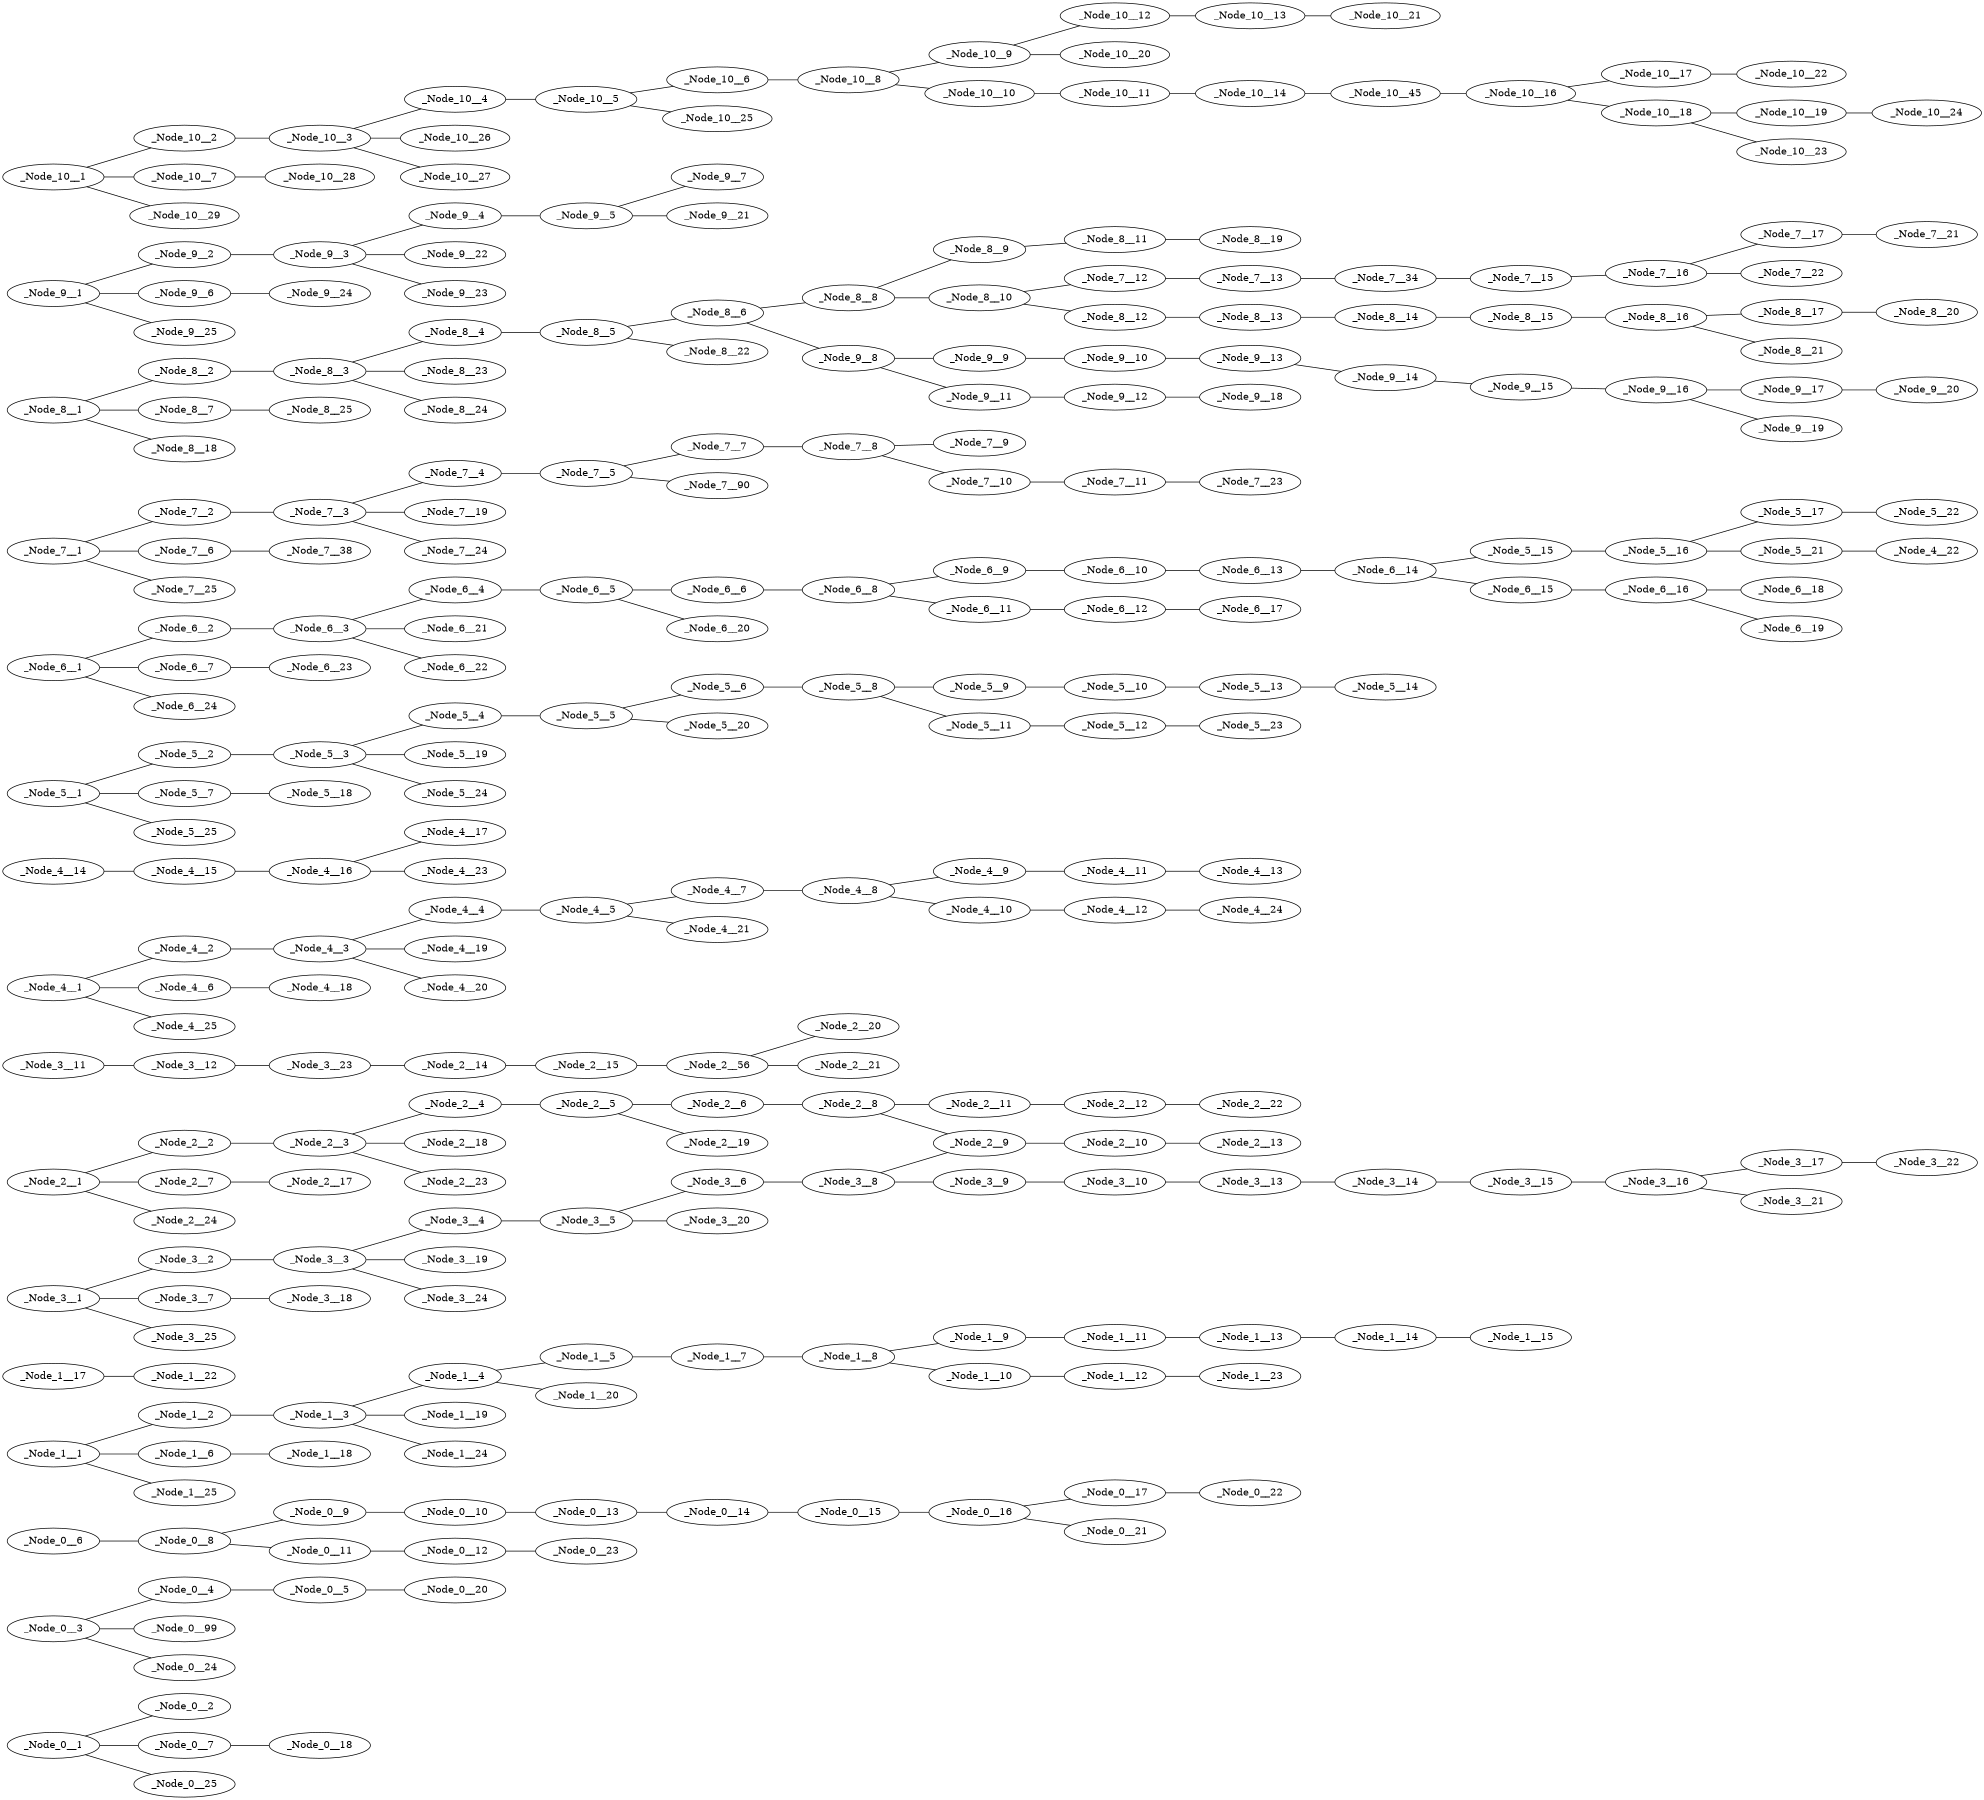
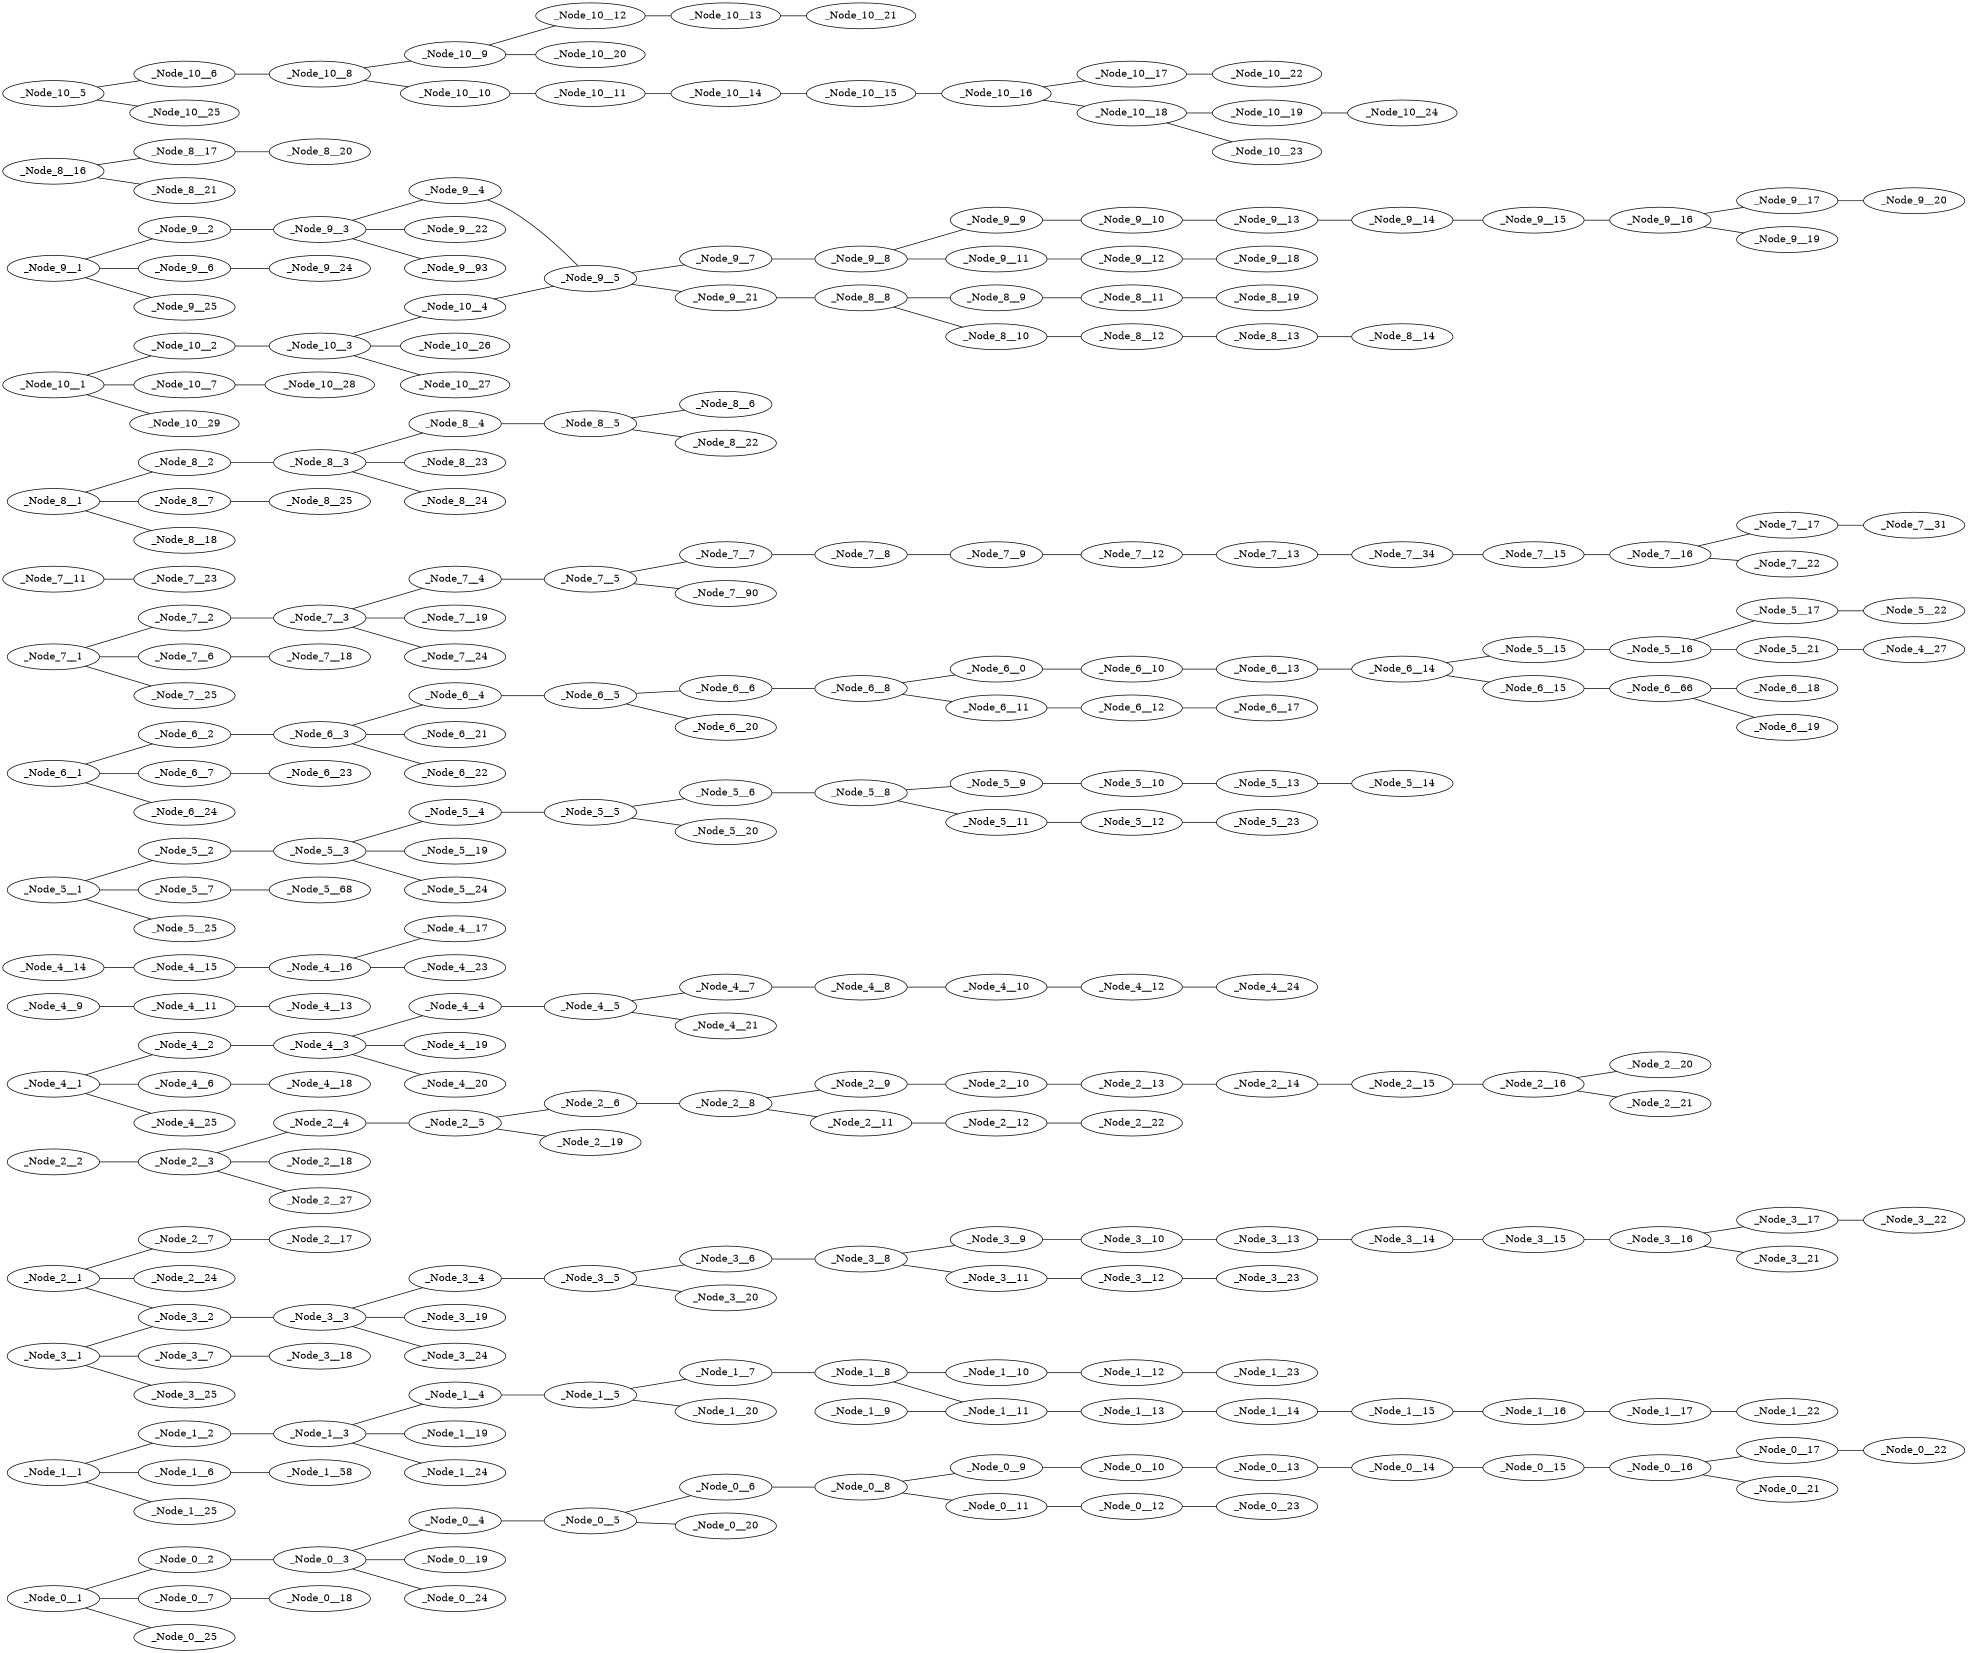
node "_Node_10__45": label "_Node_10__45" -> "_Node_10__15"
edge "_Node_10__4" -- "_Node_10__5": now "_Node_10__4" -- "_Node_9__5"
node "_Node_7__21": label "_Node_7__21" -> "_Node_7__31"
edge "_Node_7__12" -- "_Node_8__10": now "_Node_7__12" -- "_Node_7__9"
node "_Node_9__23": label "_Node_9__23" -> "_Node_9__93"
edge "_Node_8__8" -- "_Node_8__6": now "_Node_8__8" -- "_Node_9__21"
node "_Node_8__15": removed
edge "_Node_8__6" -- "_Node_9__8": now "_Node_9__7" -- "_Node_9__8"
node "_Node_7__10": removed
node "_Node_7__38": label "_Node_7__38" -> "_Node_7__18"
node "_Node_4__22": label "_Node_4__22" -> "_Node_4__27"
node "_Node_6__9": label "_Node_6__9" -> "_Node_6__0"
node "_Node_6__16": label "_Node_6__16" -> "_Node_6__66"
node "_Node_5__18": label "_Node_5__18" -> "_Node_5__68"
edge "_Node_4__9" -- "_Node_4__8": removed
edge "_Node_3__23" -- "_Node_2__14": now "_Node_2__13" -- "_Node_2__14"
node "_Node_2__56": label "_Node_2__56" -> "_Node_2__16"
edge "_Node_2__2" -- "_Node_2__1": now "_Node_3__2" -- "_Node_2__1"
edge "_Node_2__9" -- "_Node_3__8": now "_Node_3__11" -- "_Node_3__8"
node "_Node_2__23": label "_Node_2__23" -> "_Node_2__27"
edge "_Node_1__9" -- "_Node_1__8": now "_Node_1__11" -- "_Node_1__8"
edge "_Node_1__4" -- "_Node_1__20": now "_Node_1__5" -- "_Node_1__20"
node "_Node_1__16": added
node "_Node_1__18": label "_Node_1__18" -> "_Node_1__58"
edge "_Node_0__6" -- "_Node_0__5": added
edge "_Node_0__2" -- "_Node_0__3": added
node "_Node_0__99": label "_Node_0__99" -> "_Node_0__19"
